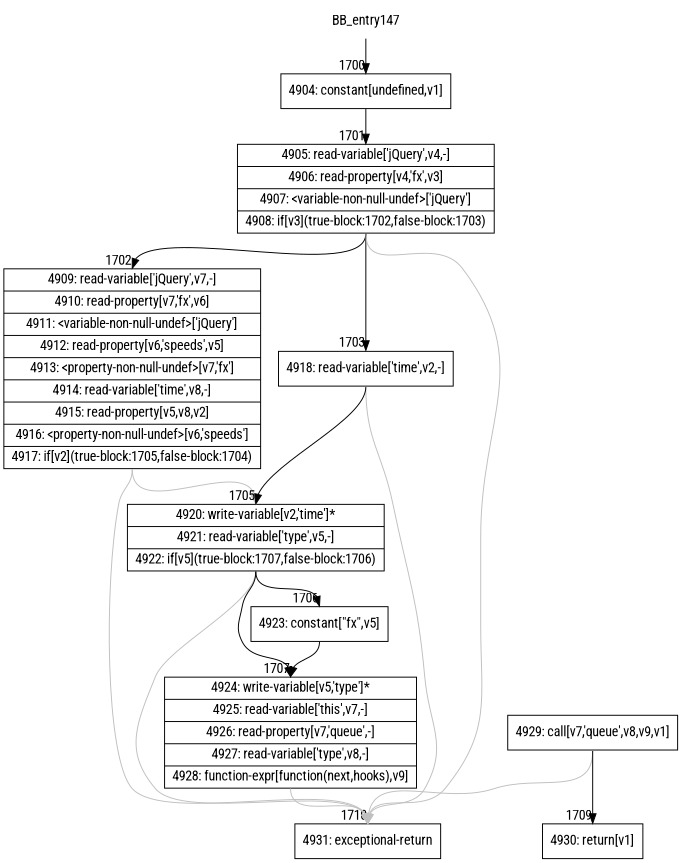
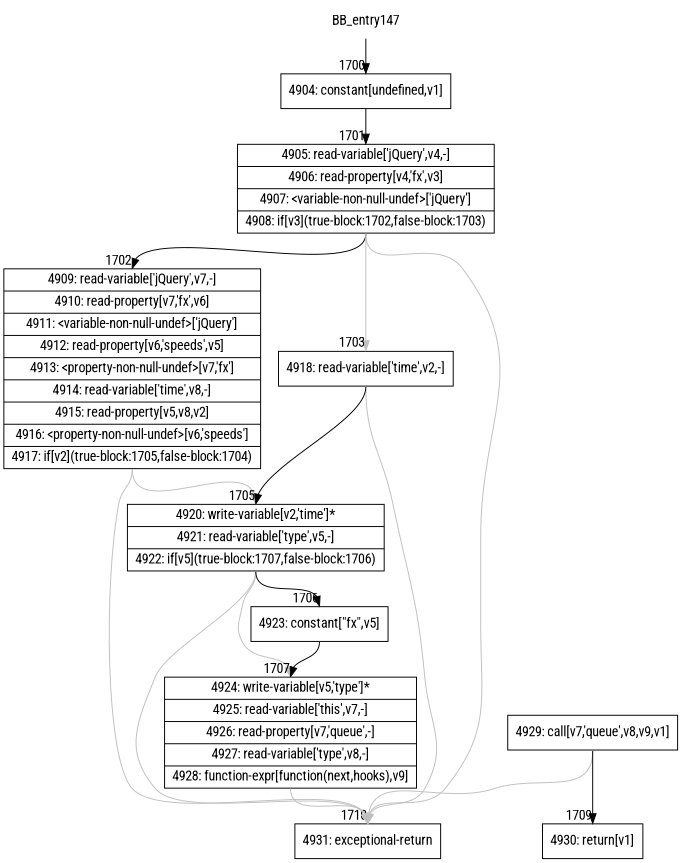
edge "4905: read-variable['jQuery',v4,-]" -> "4918: read-variable['time',v2,-]": color black -> gray
edge "4920: write-variable[v2,'time']*" -> "4924: write-variable[v5,'type']*": color black -> gray
